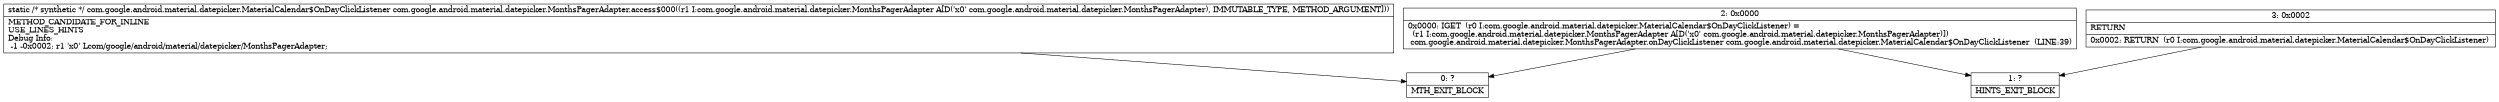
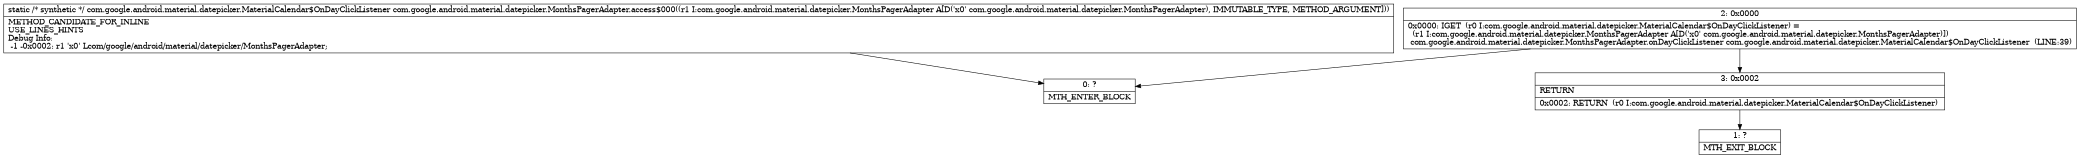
edge "2: 0x0000" -> "1: ?": now "2: 0x0000" -> "3: 0x0002"
node "0: ?": text "MTH_EXIT_BLOCK" -> "MTH_ENTER_BLOCK"
node "1: ?": text "HINTS_EXIT_BLOCK" -> "MTH_EXIT_BLOCK"
